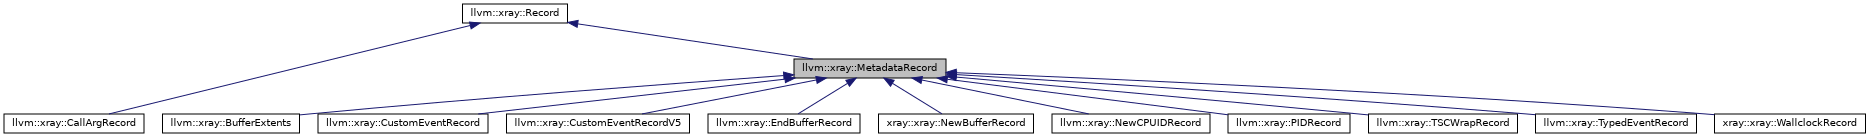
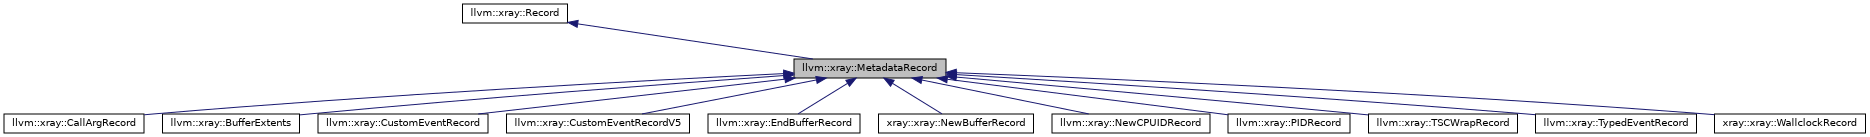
edge "llvm::xray::CallArgRecord" -> "llvm::xray::Record": now "llvm::xray::CallArgRecord" -> "llvm::xray::MetadataRecord"
